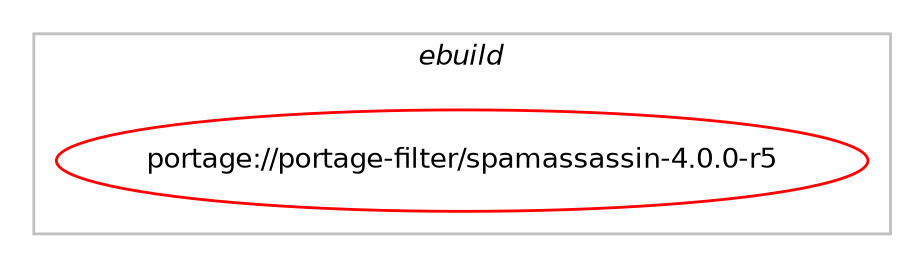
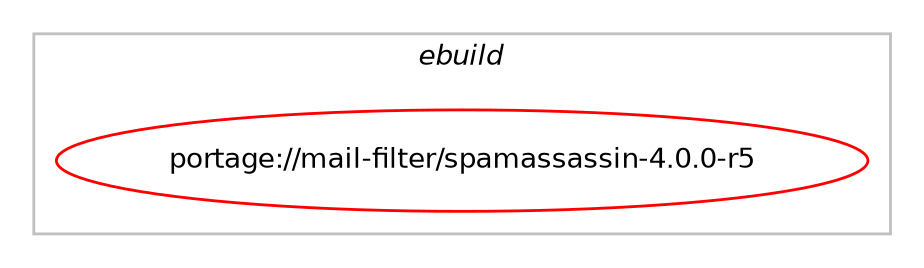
node "portage://portage-filter/spamassassin-4.0.0-r5": label "portage://portage-filter/spamassassin-4.0.0-r5" -> "portage://mail-filter/spamassassin-4.0.0-r5"
